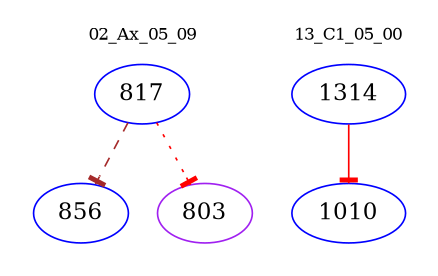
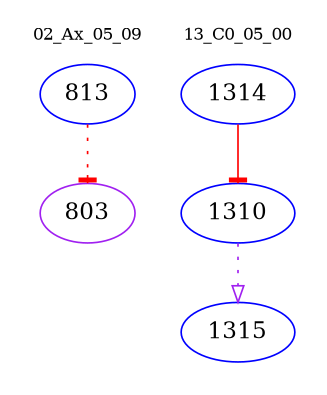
cluster "13_C1_05_00": label "13_C1_05_00" -> "13_C0_05_00"
node "817": label "817" -> "813"
node "856": removed
node "1010": label "1010" -> "1310"
node "1315": added
